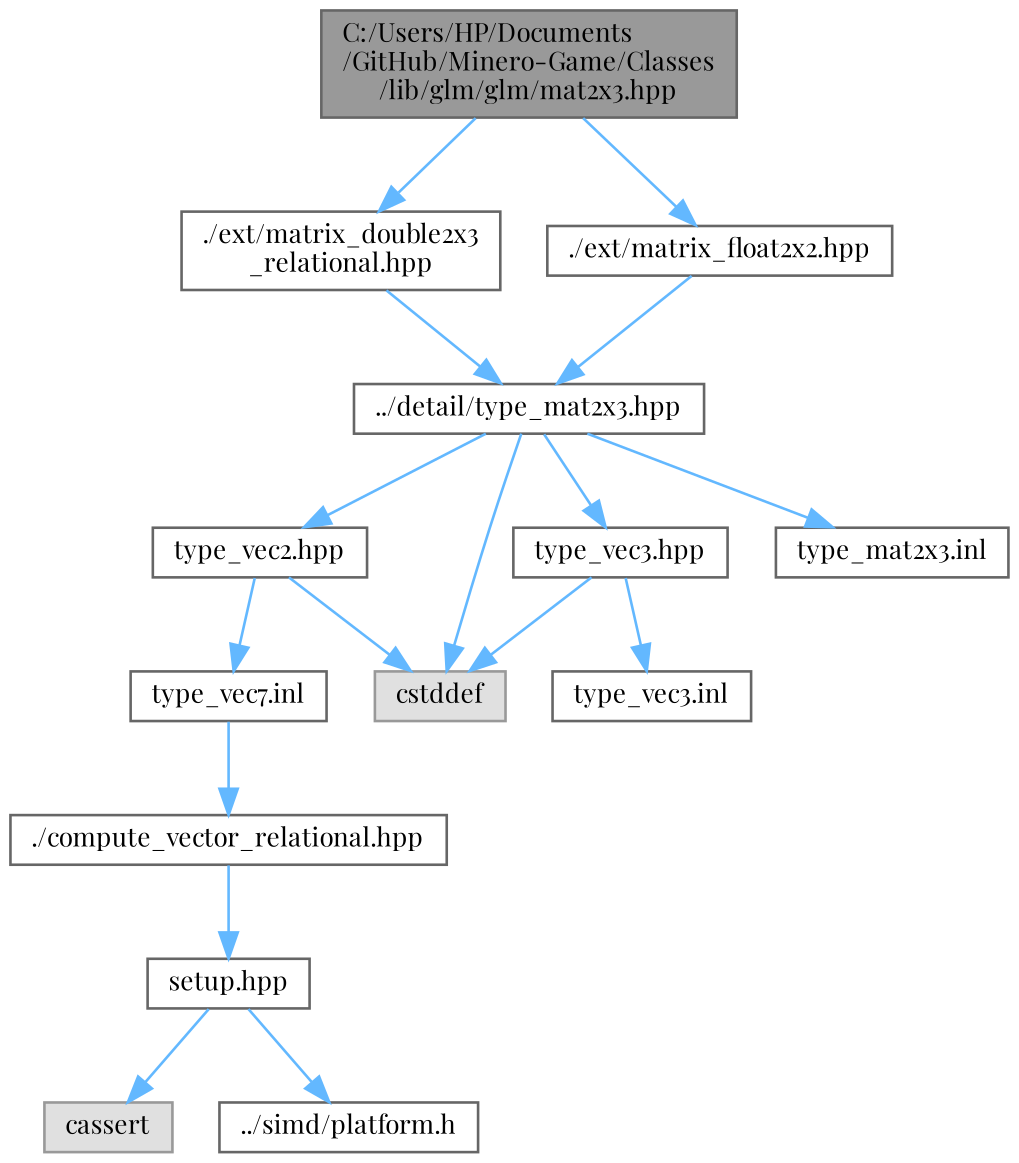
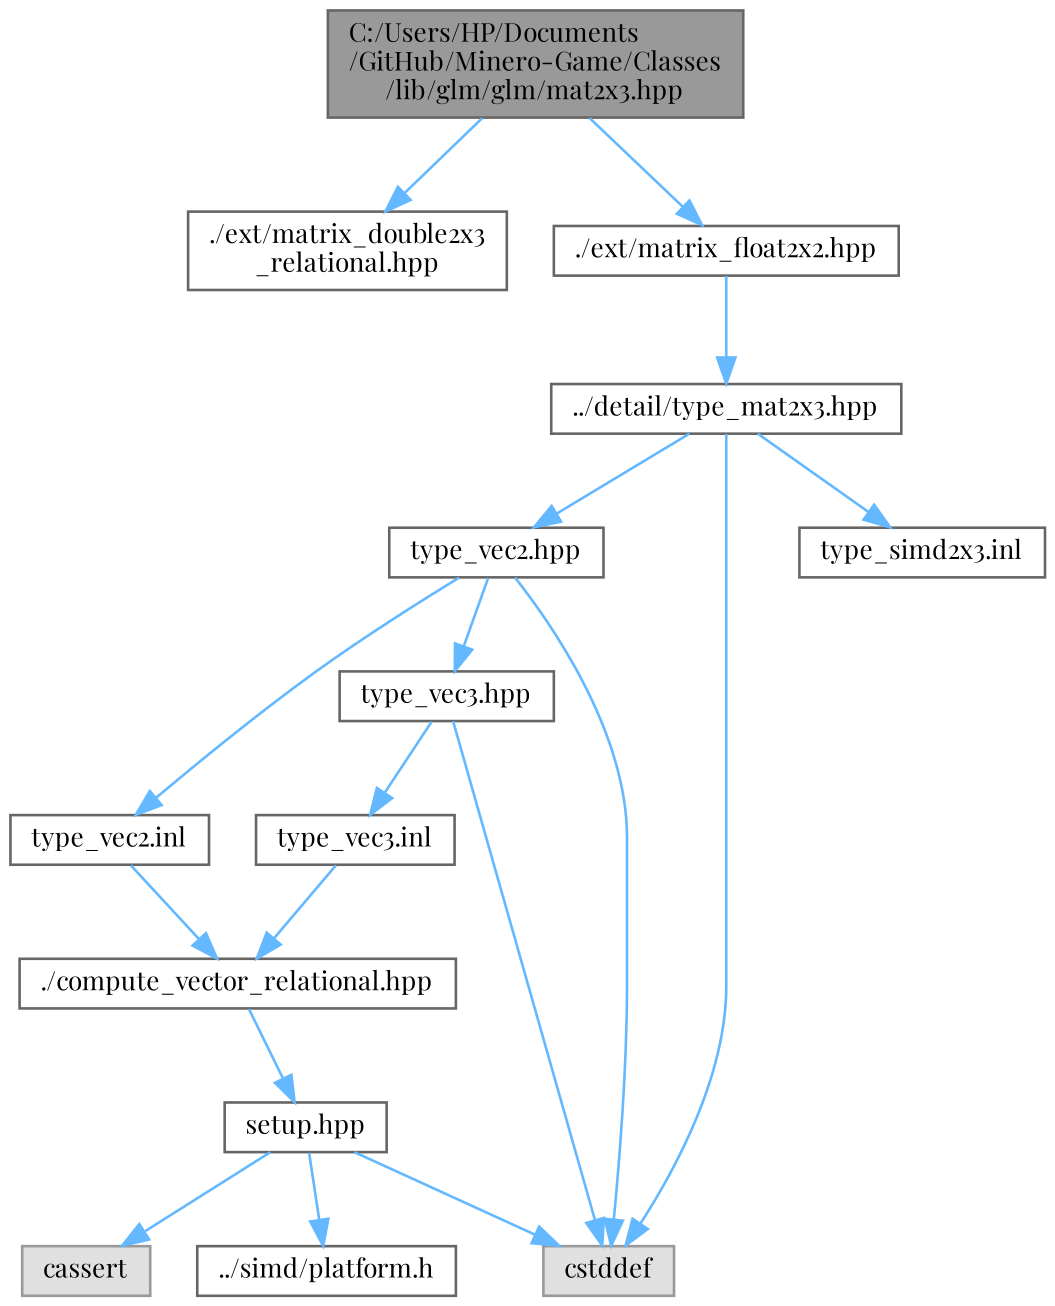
edge "./ext/matrix_double2x3 _relational.hpp" -> "../detail/type_mat2x3.hpp": removed
edge "../detail/type_mat2x3.hpp" -> "type_vec3.hpp": now "type_vec2.hpp" -> "type_vec3.hpp"
node "type_mat2x3.inl": label "type_mat2x3.inl" -> "type_simd2x3.inl"
node "type_vec7.inl": label "type_vec7.inl" -> "type_vec2.inl"
edge "type_vec3.inl" -> "./compute_vector_relational.hpp": added
edge "setup.hpp" -> "cstddef": added
